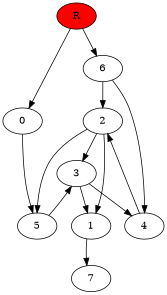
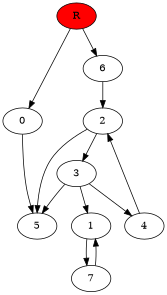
edge "6" -> "4": removed
edge "2" -> "1": now "7" -> "1"
edge "5" -> "3": reversed
